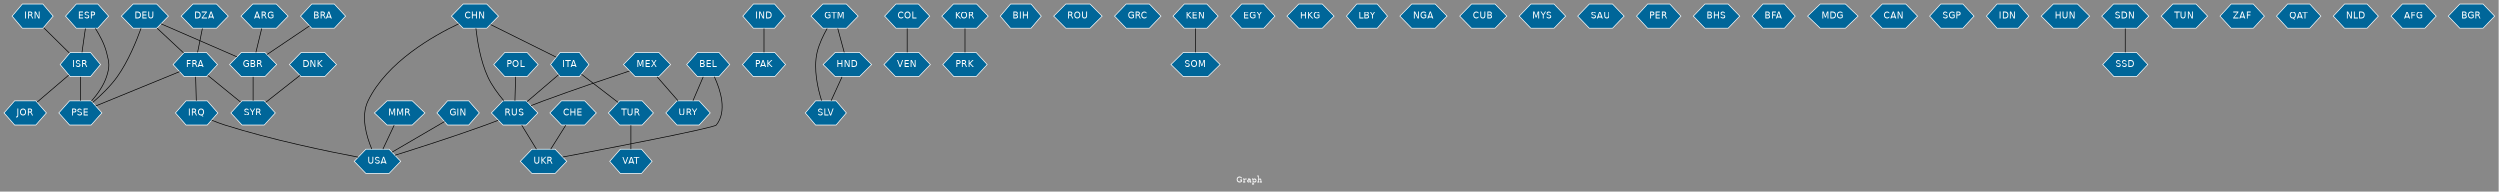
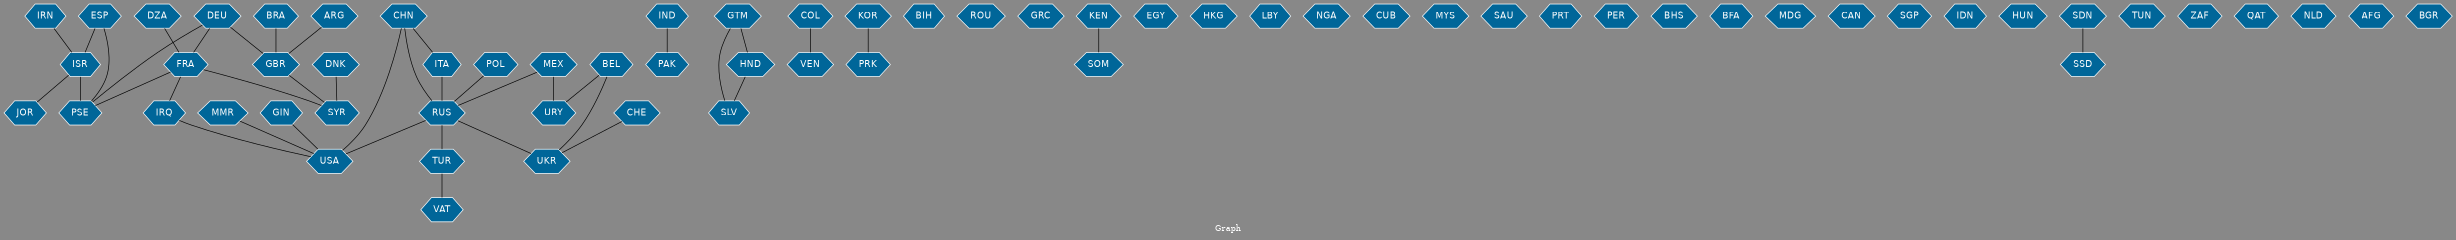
node "PRT": added
edge "ITA" -- "TUR": now "RUS" -- "TUR"
